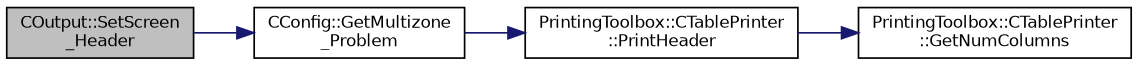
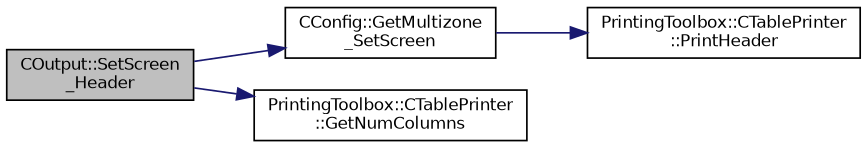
node "CConfig::GetMultizone _Problem": label "CConfig::GetMultizone _Problem" -> "CConfig::GetMultizone _SetScreen"
edge "PrintingToolbox::CTablePrinter ::PrintHeader" -> "PrintingToolbox::CTablePrinter ::GetNumColumns": now "COutput::SetScreen _Header" -> "PrintingToolbox::CTablePrinter ::GetNumColumns"
